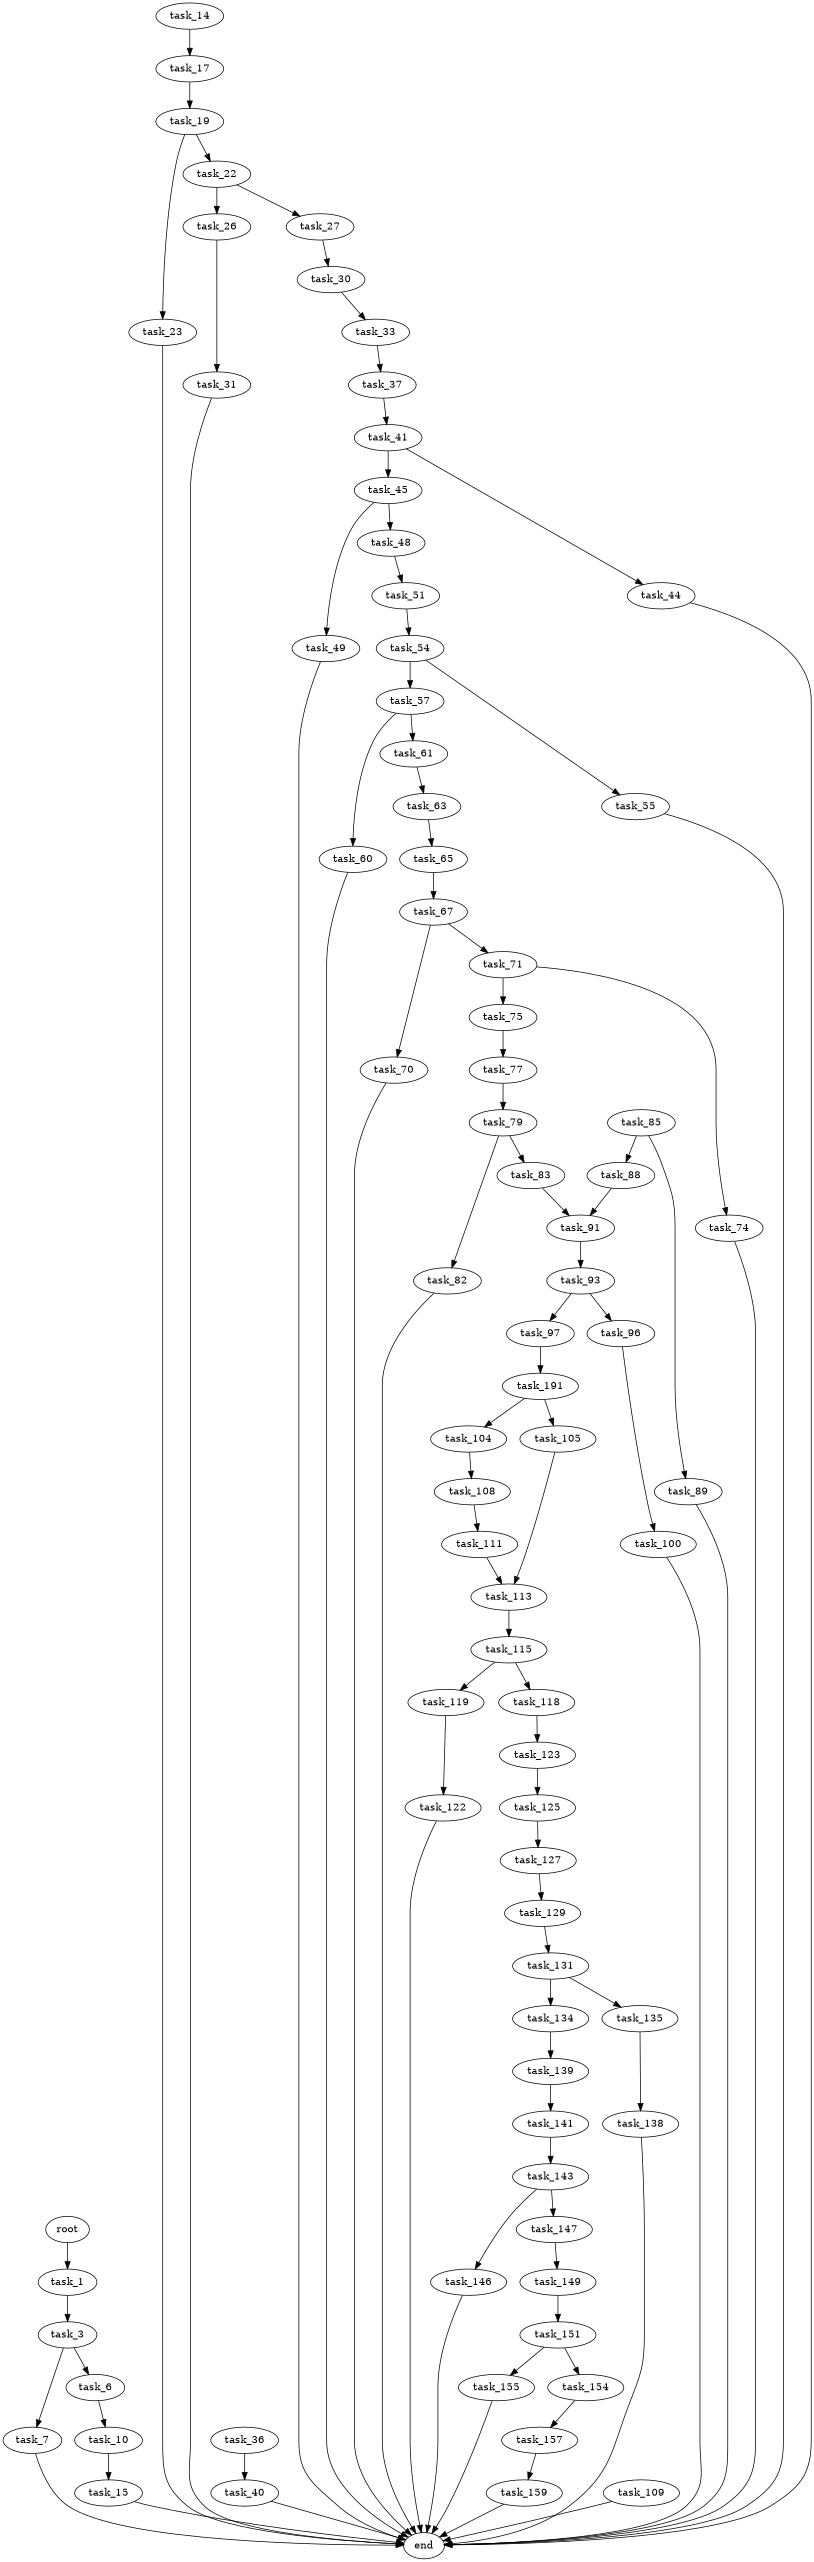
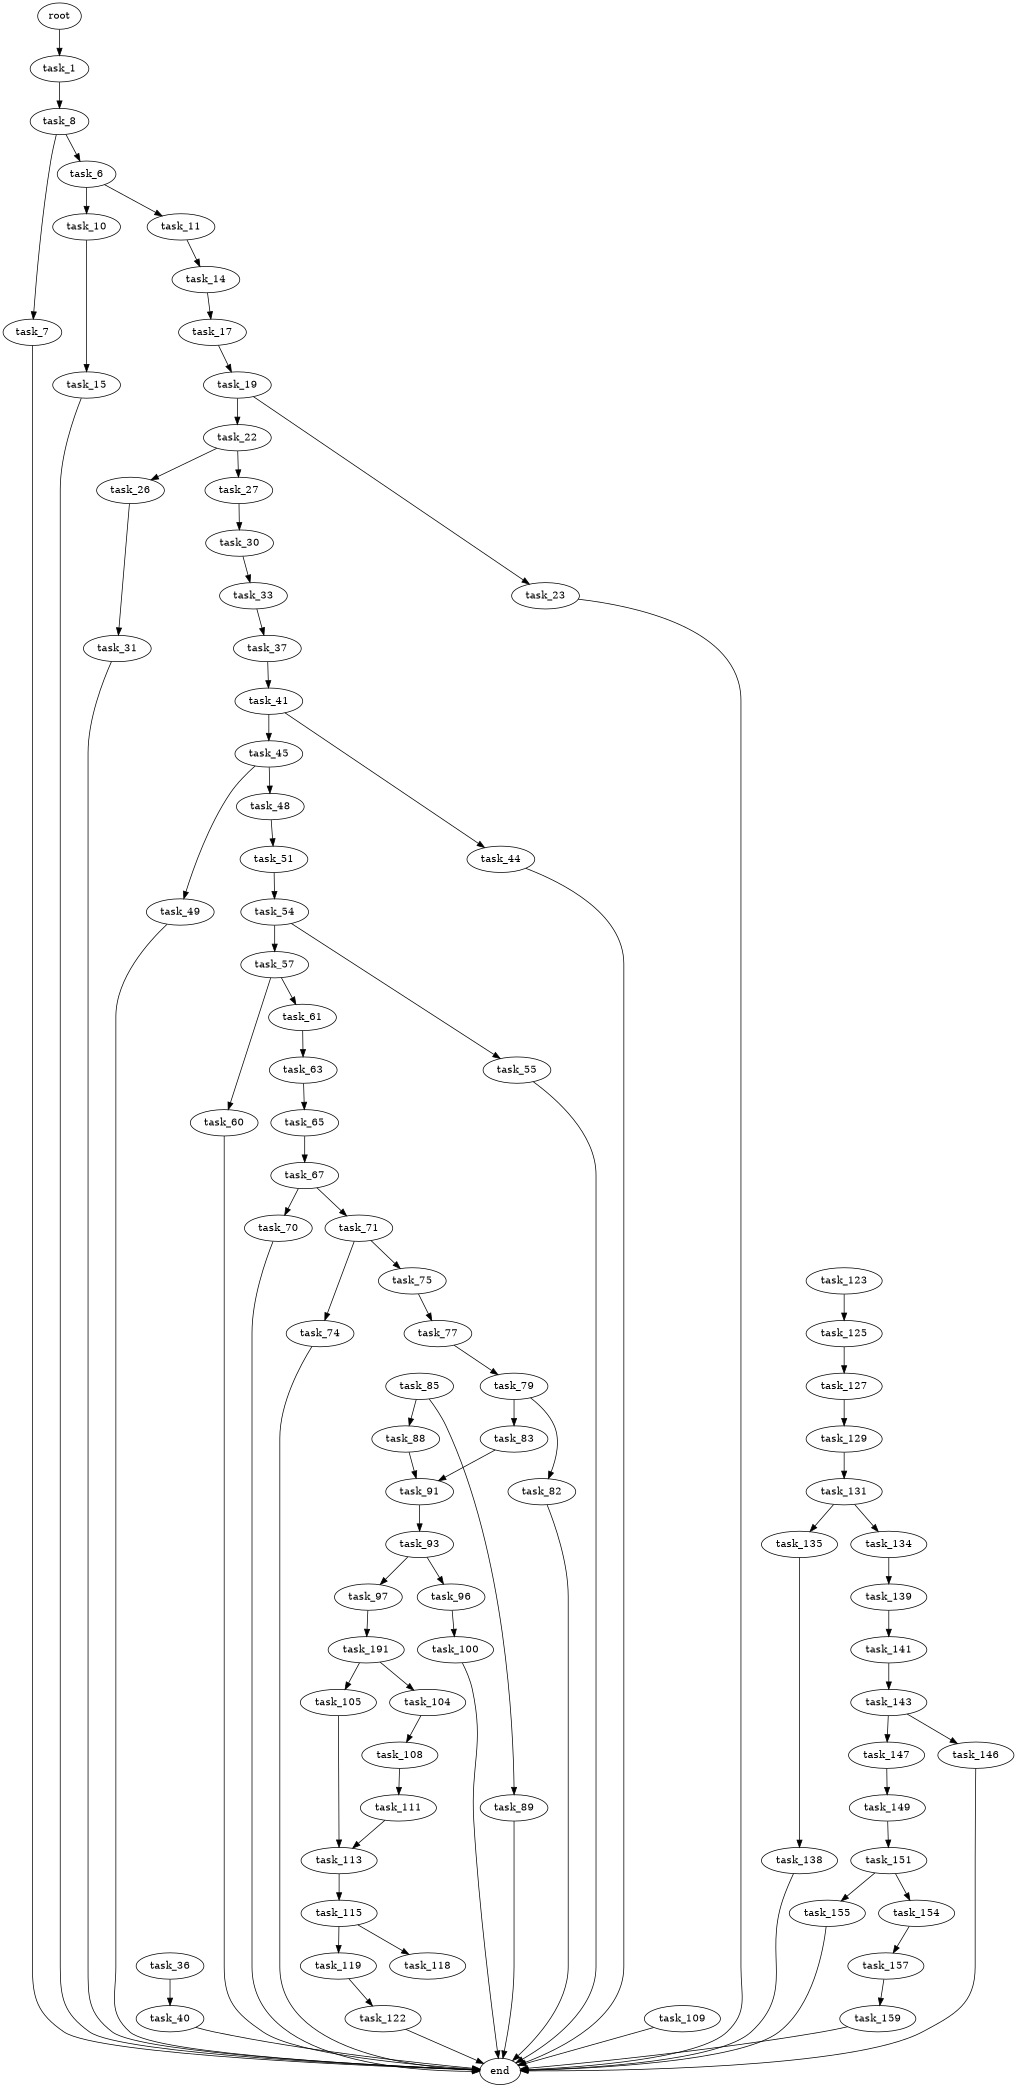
node "task_11": added
edge "task_118" -> "task_123": removed
node "task_3": label "task_3" -> "task_8"
